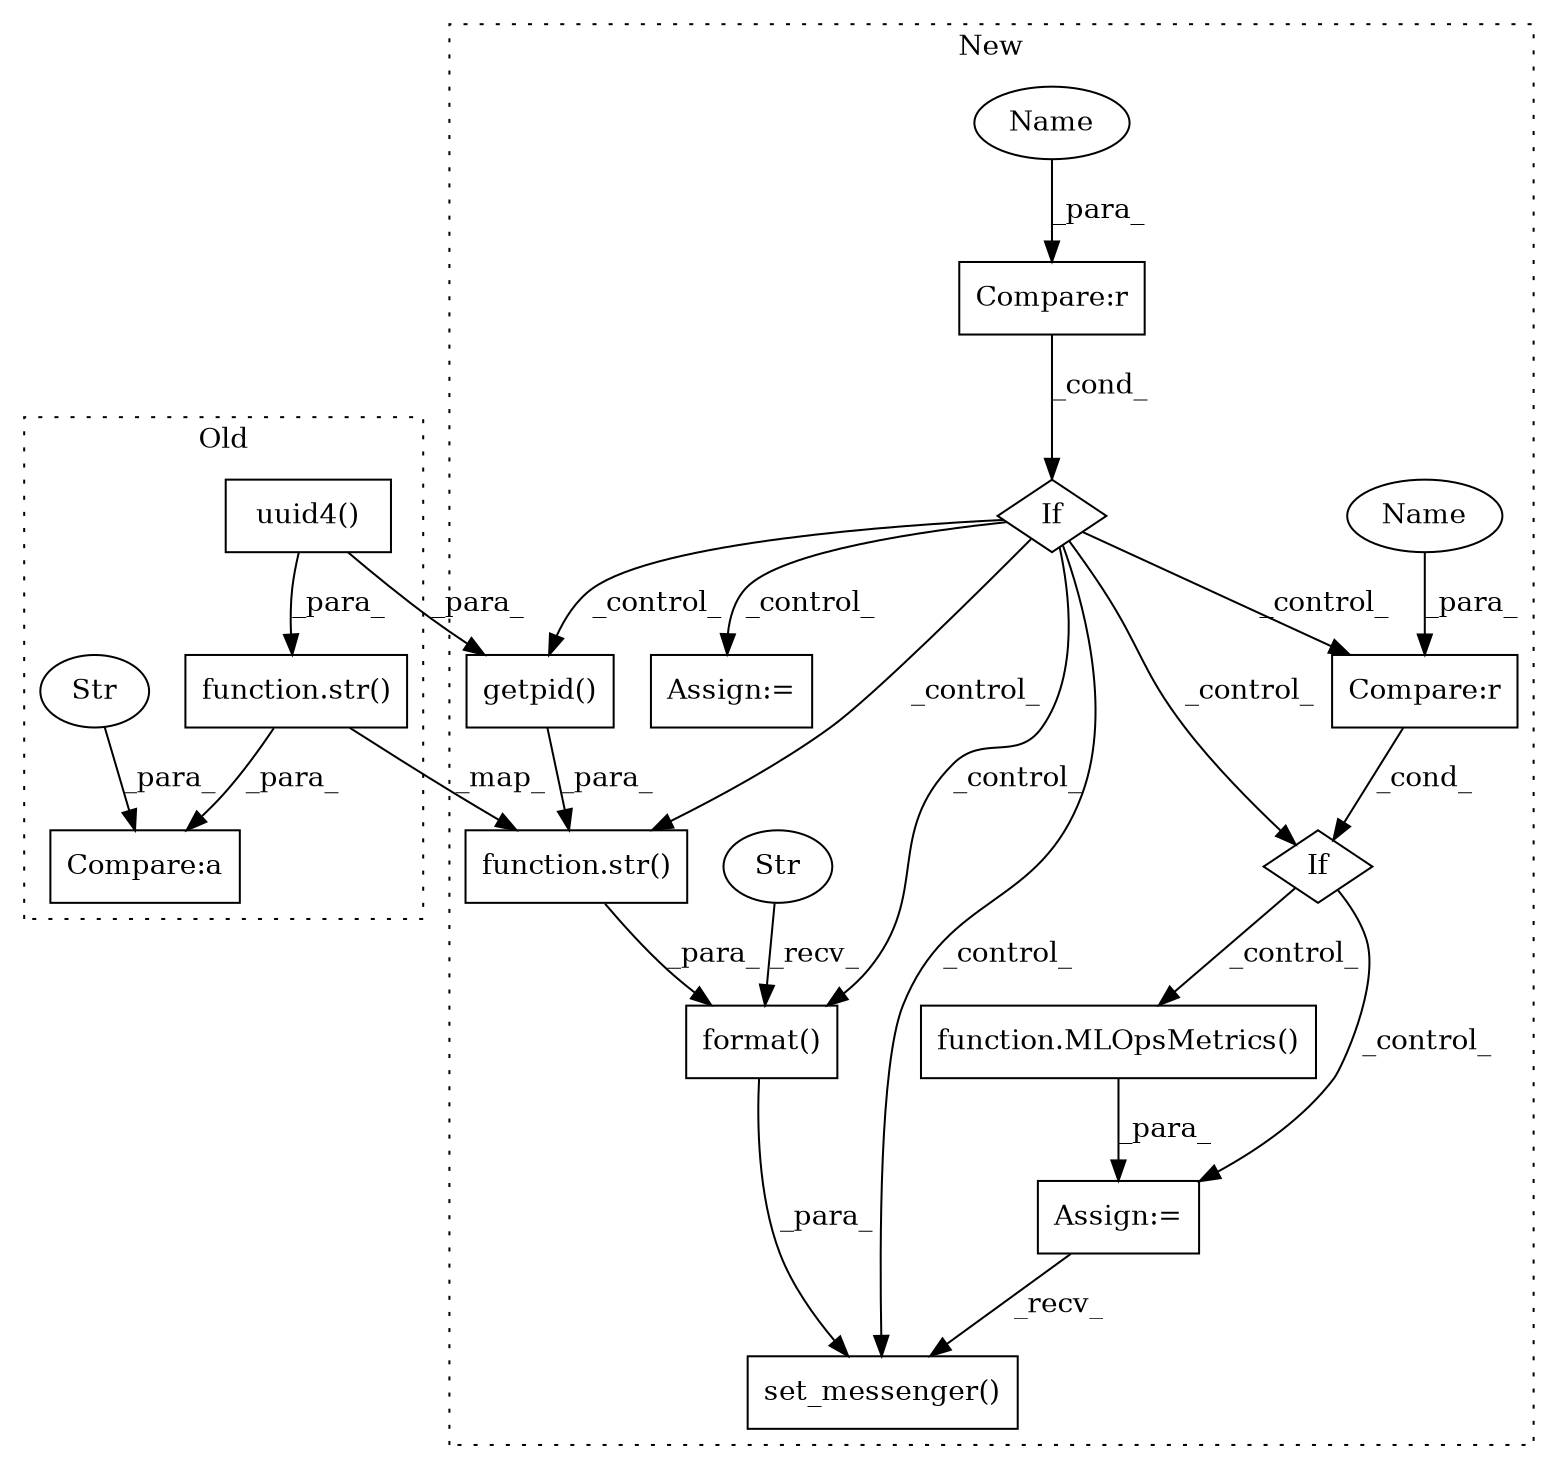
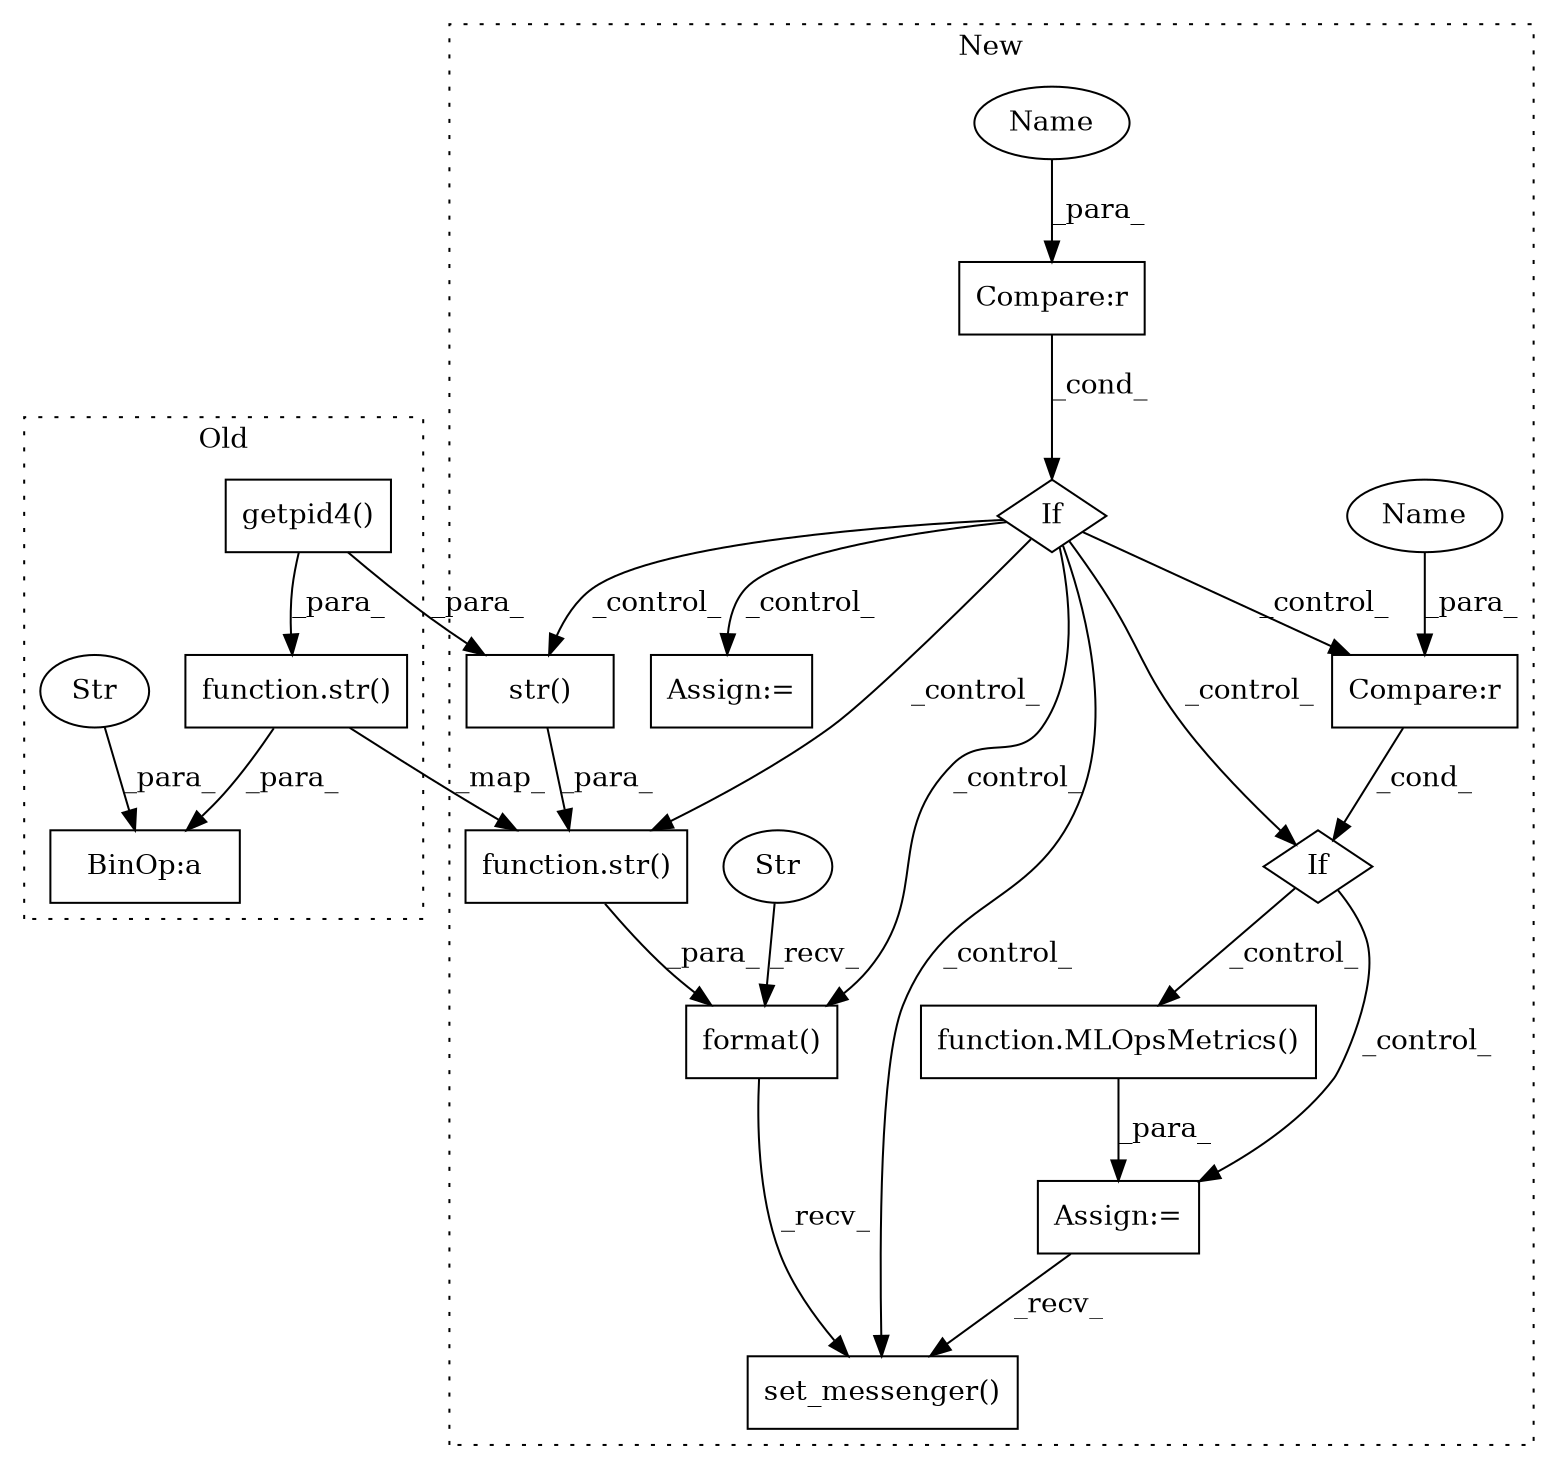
node "uuid4()": label "uuid4()" -> "getpid4()"
node "getpid()": label "getpid()" -> "str()"
node "Compare:a": label "Compare:a" -> "BinOp:a"
edge "format()" -> "set_messenger()": label "_para_" -> "_recv_"
